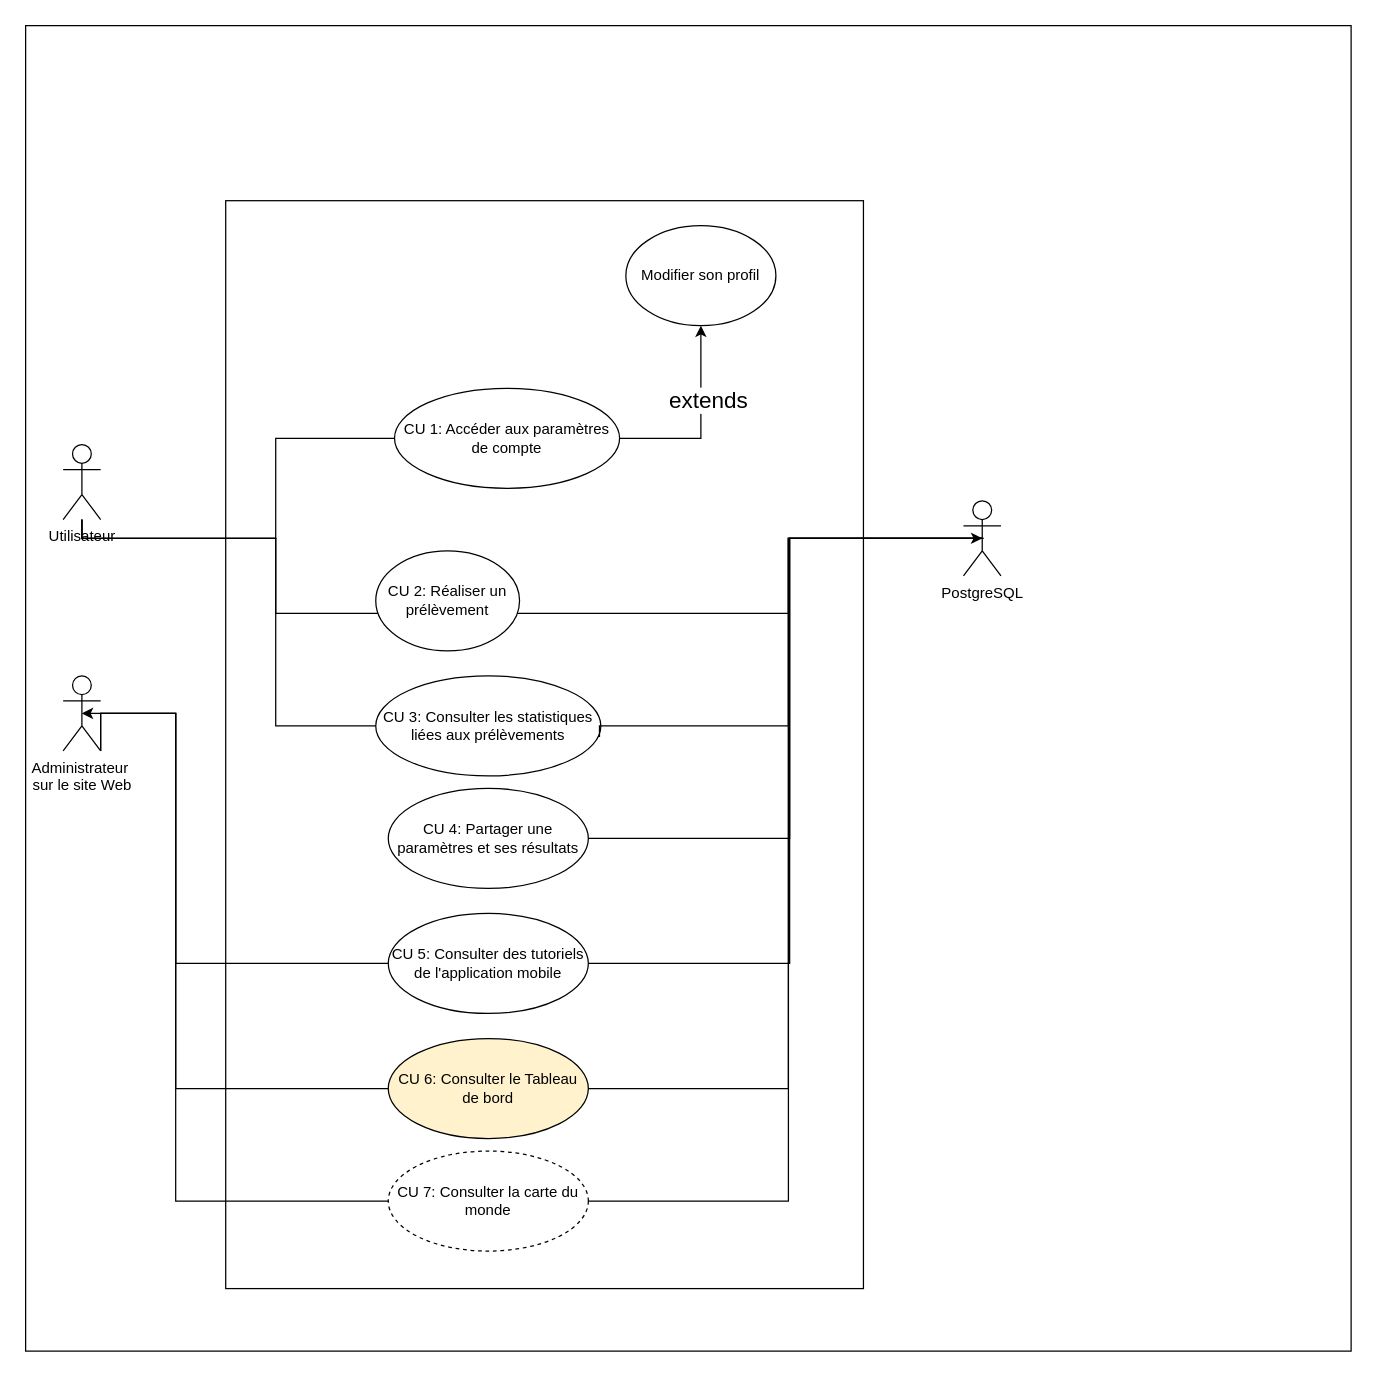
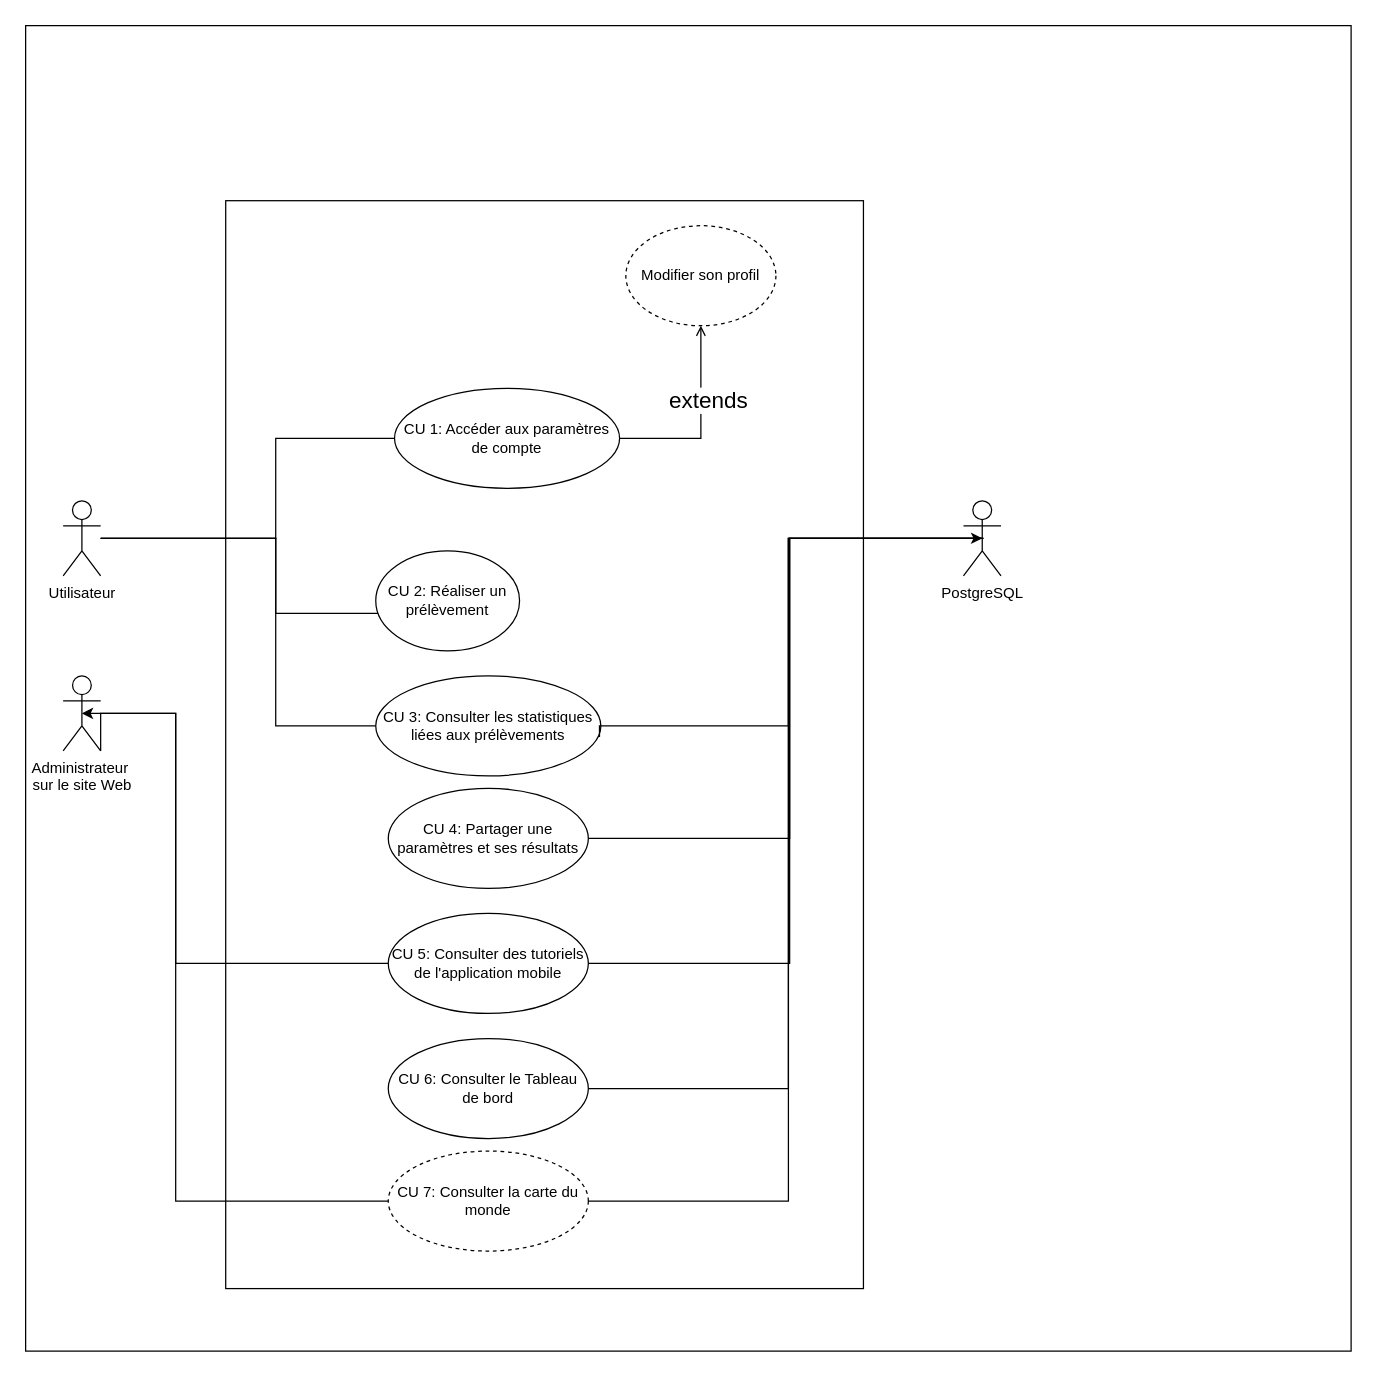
node "Modifier son profil": style solid -> dashed
edge "CU 1: Accéder aux paramètres de compte" -> "Modifier son profil": arrowhead classic -> open
node "Utilisateur": moved (82, 482) -> (82, 538)
edge "PostgreSQL" -- "CU 2: Réaliser un prélèvement": removed
edge "Administrateur sur le site Web" -- "CU 6: Consulter le Tableau de bord": removed
node "CU 6: Consulter le Tableau de bord": fillcolor #fff2cc -> #ffffff
